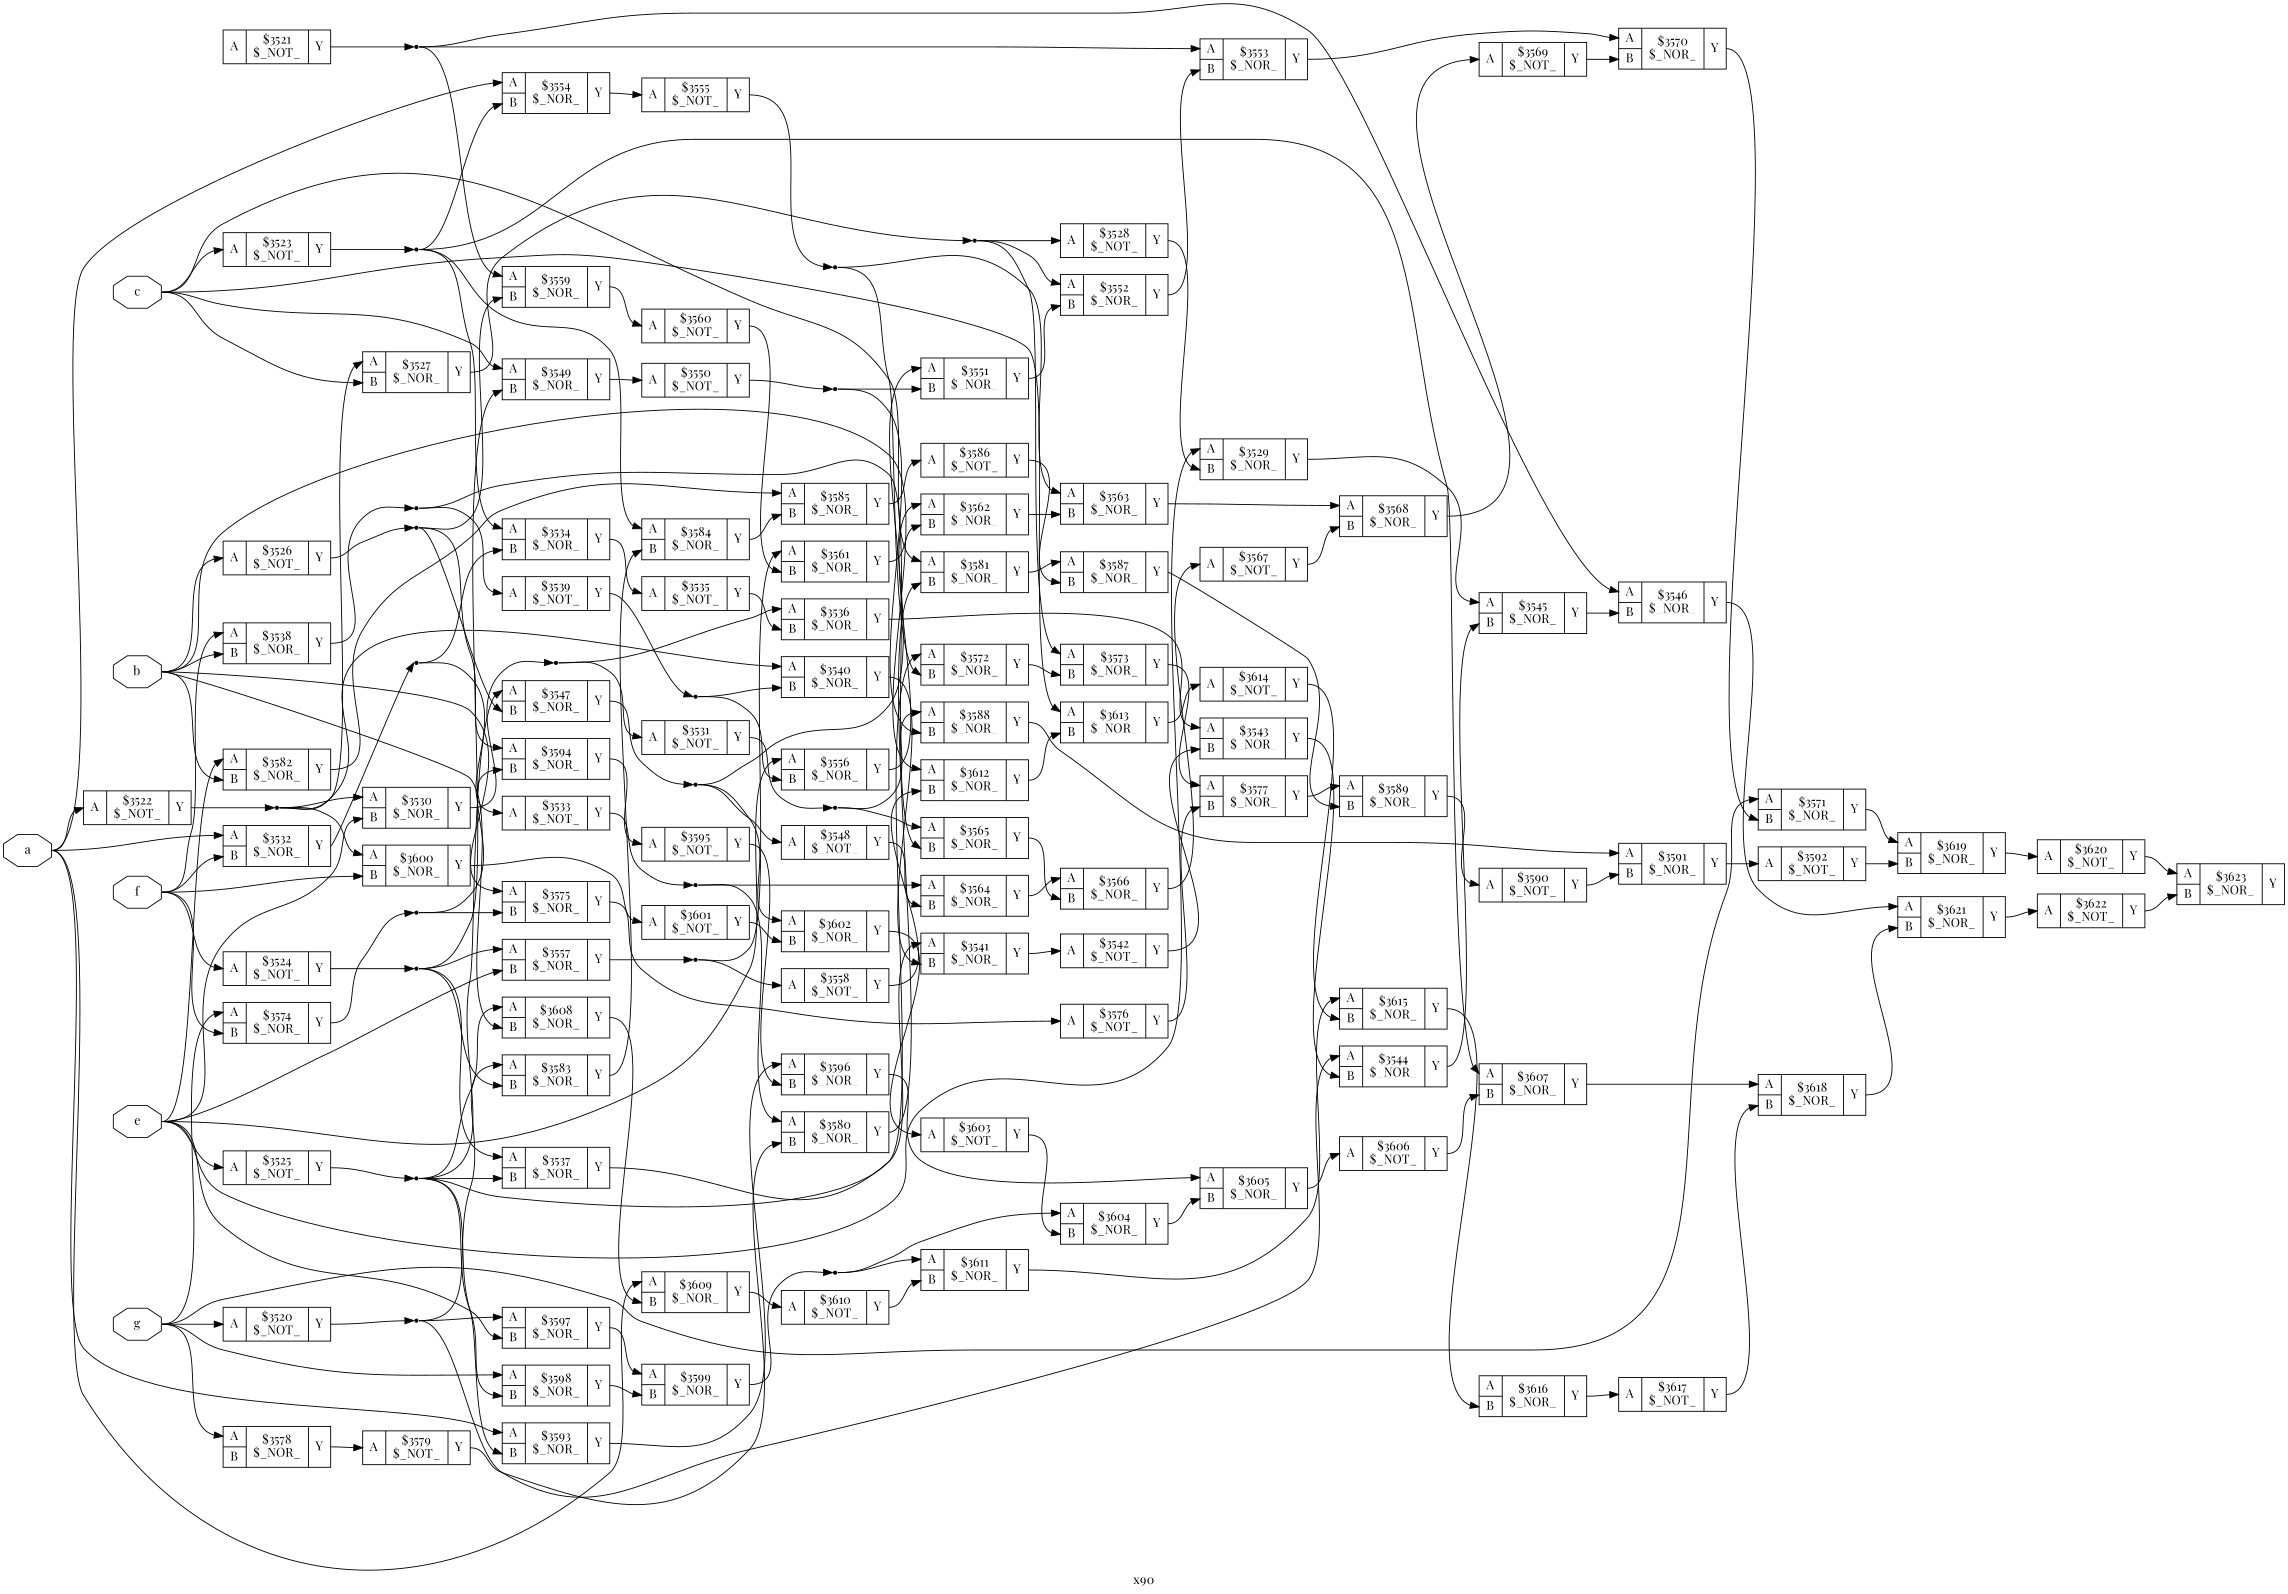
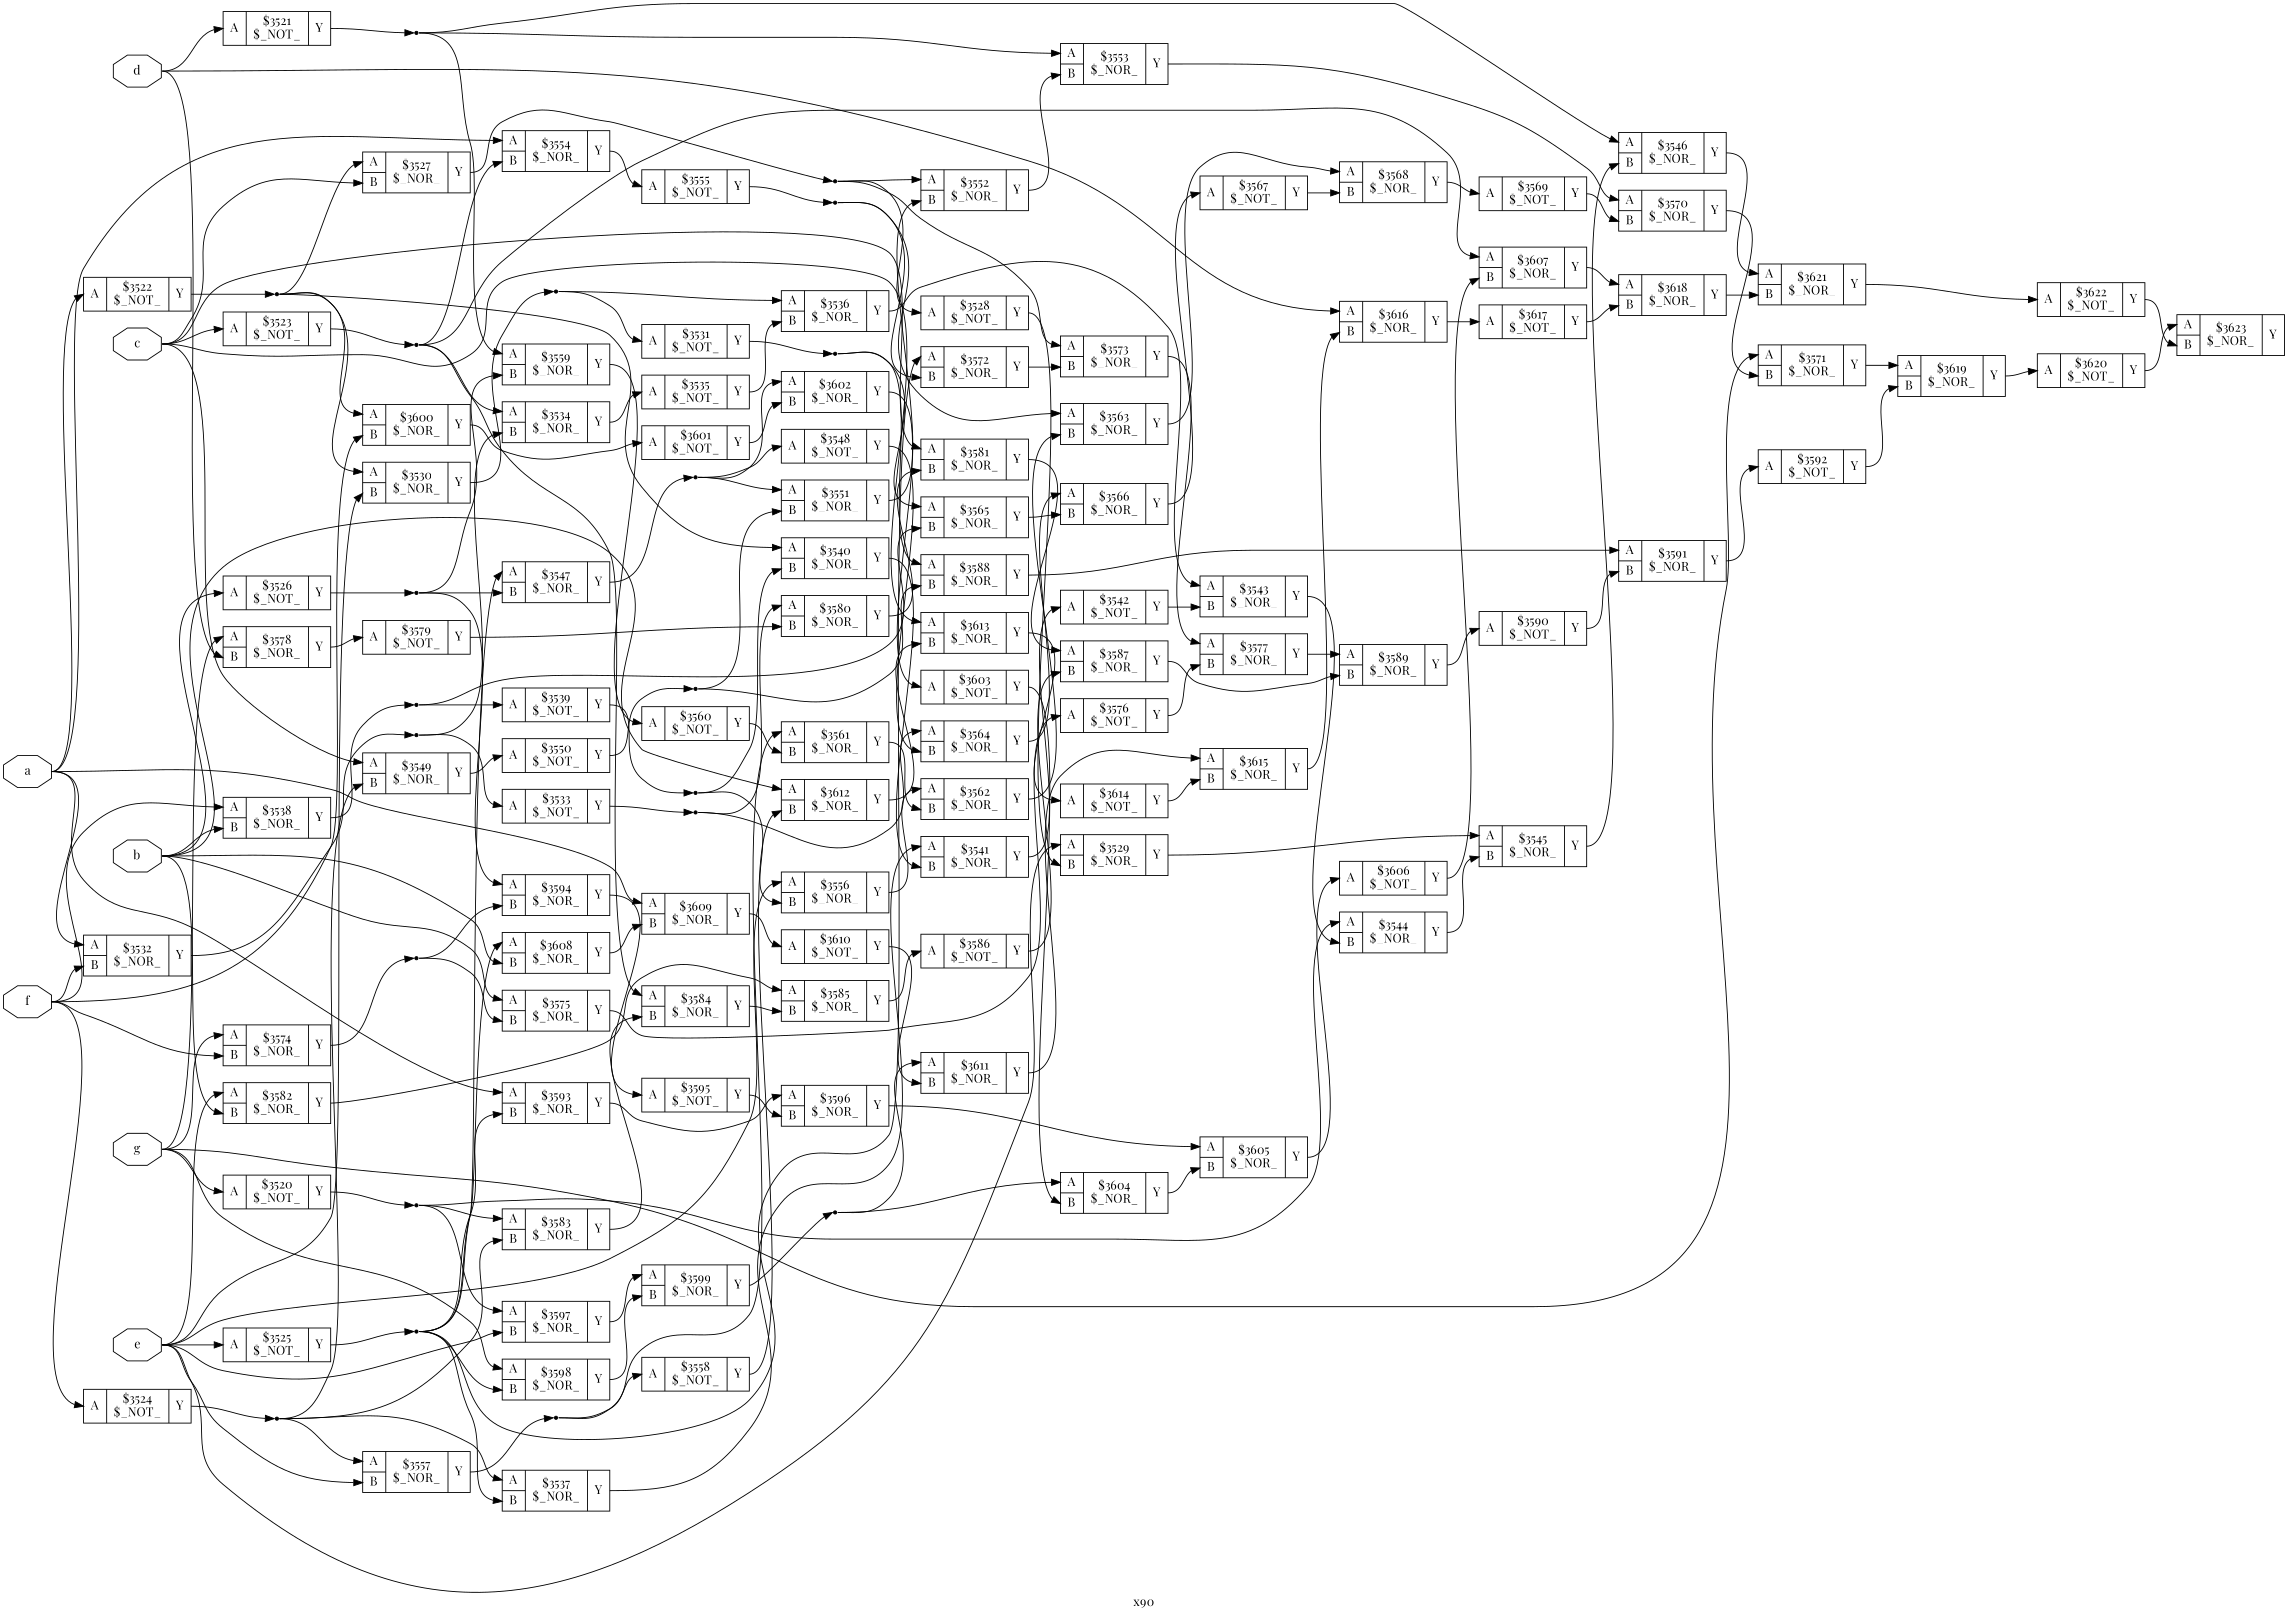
node "d": added
